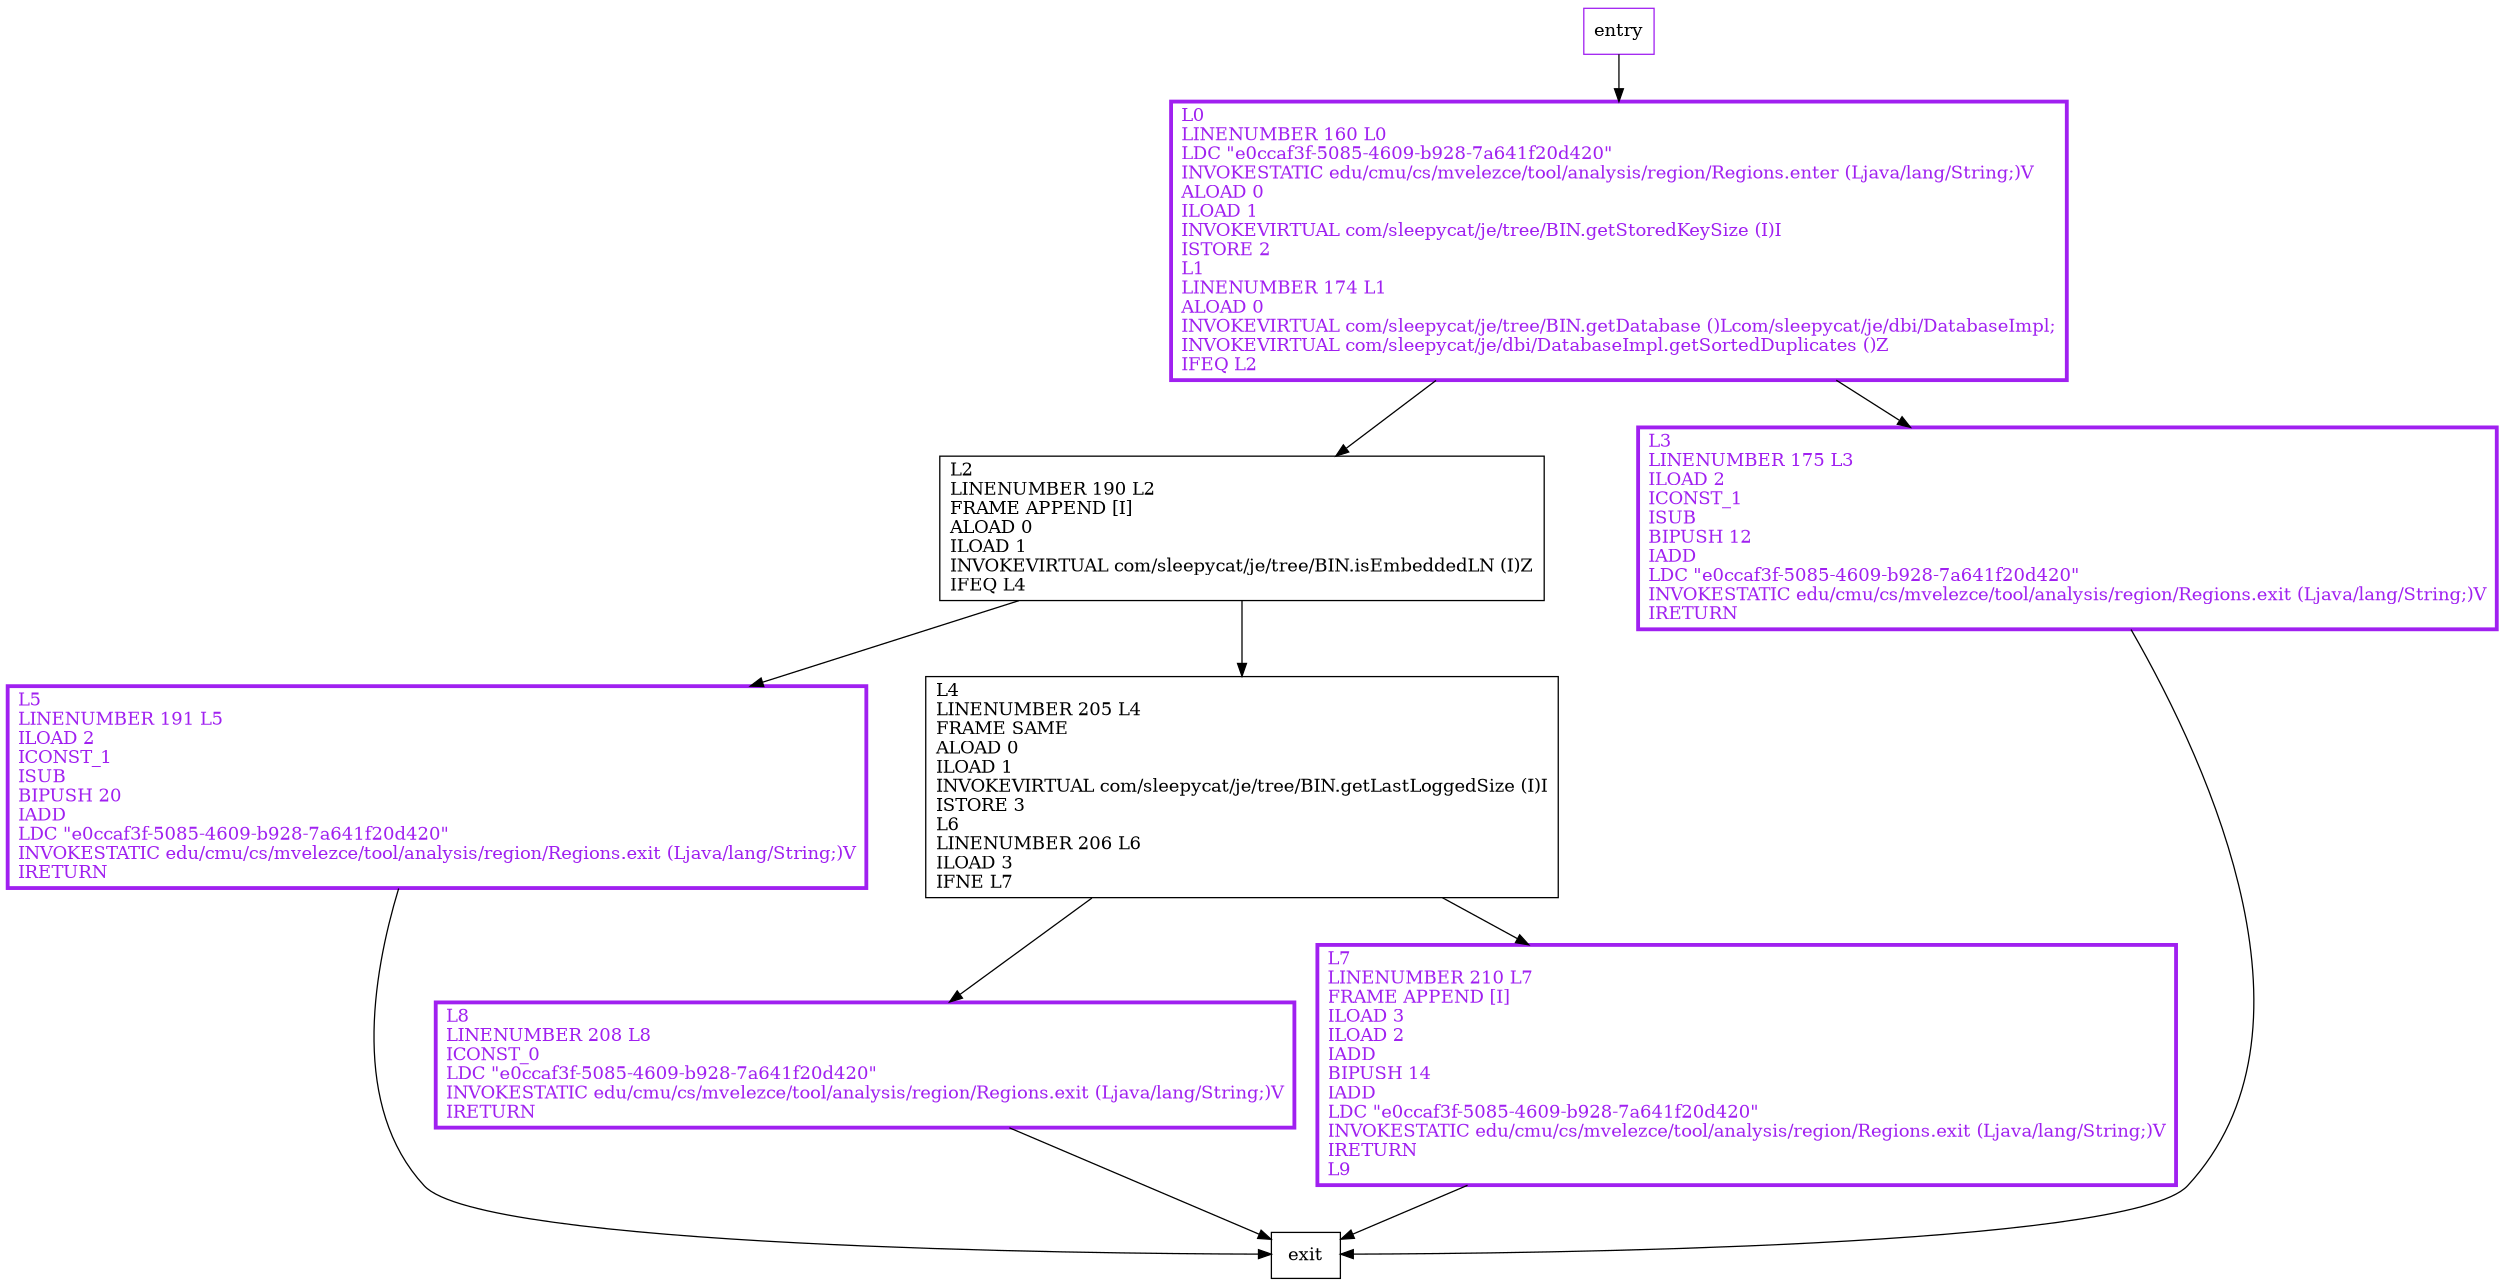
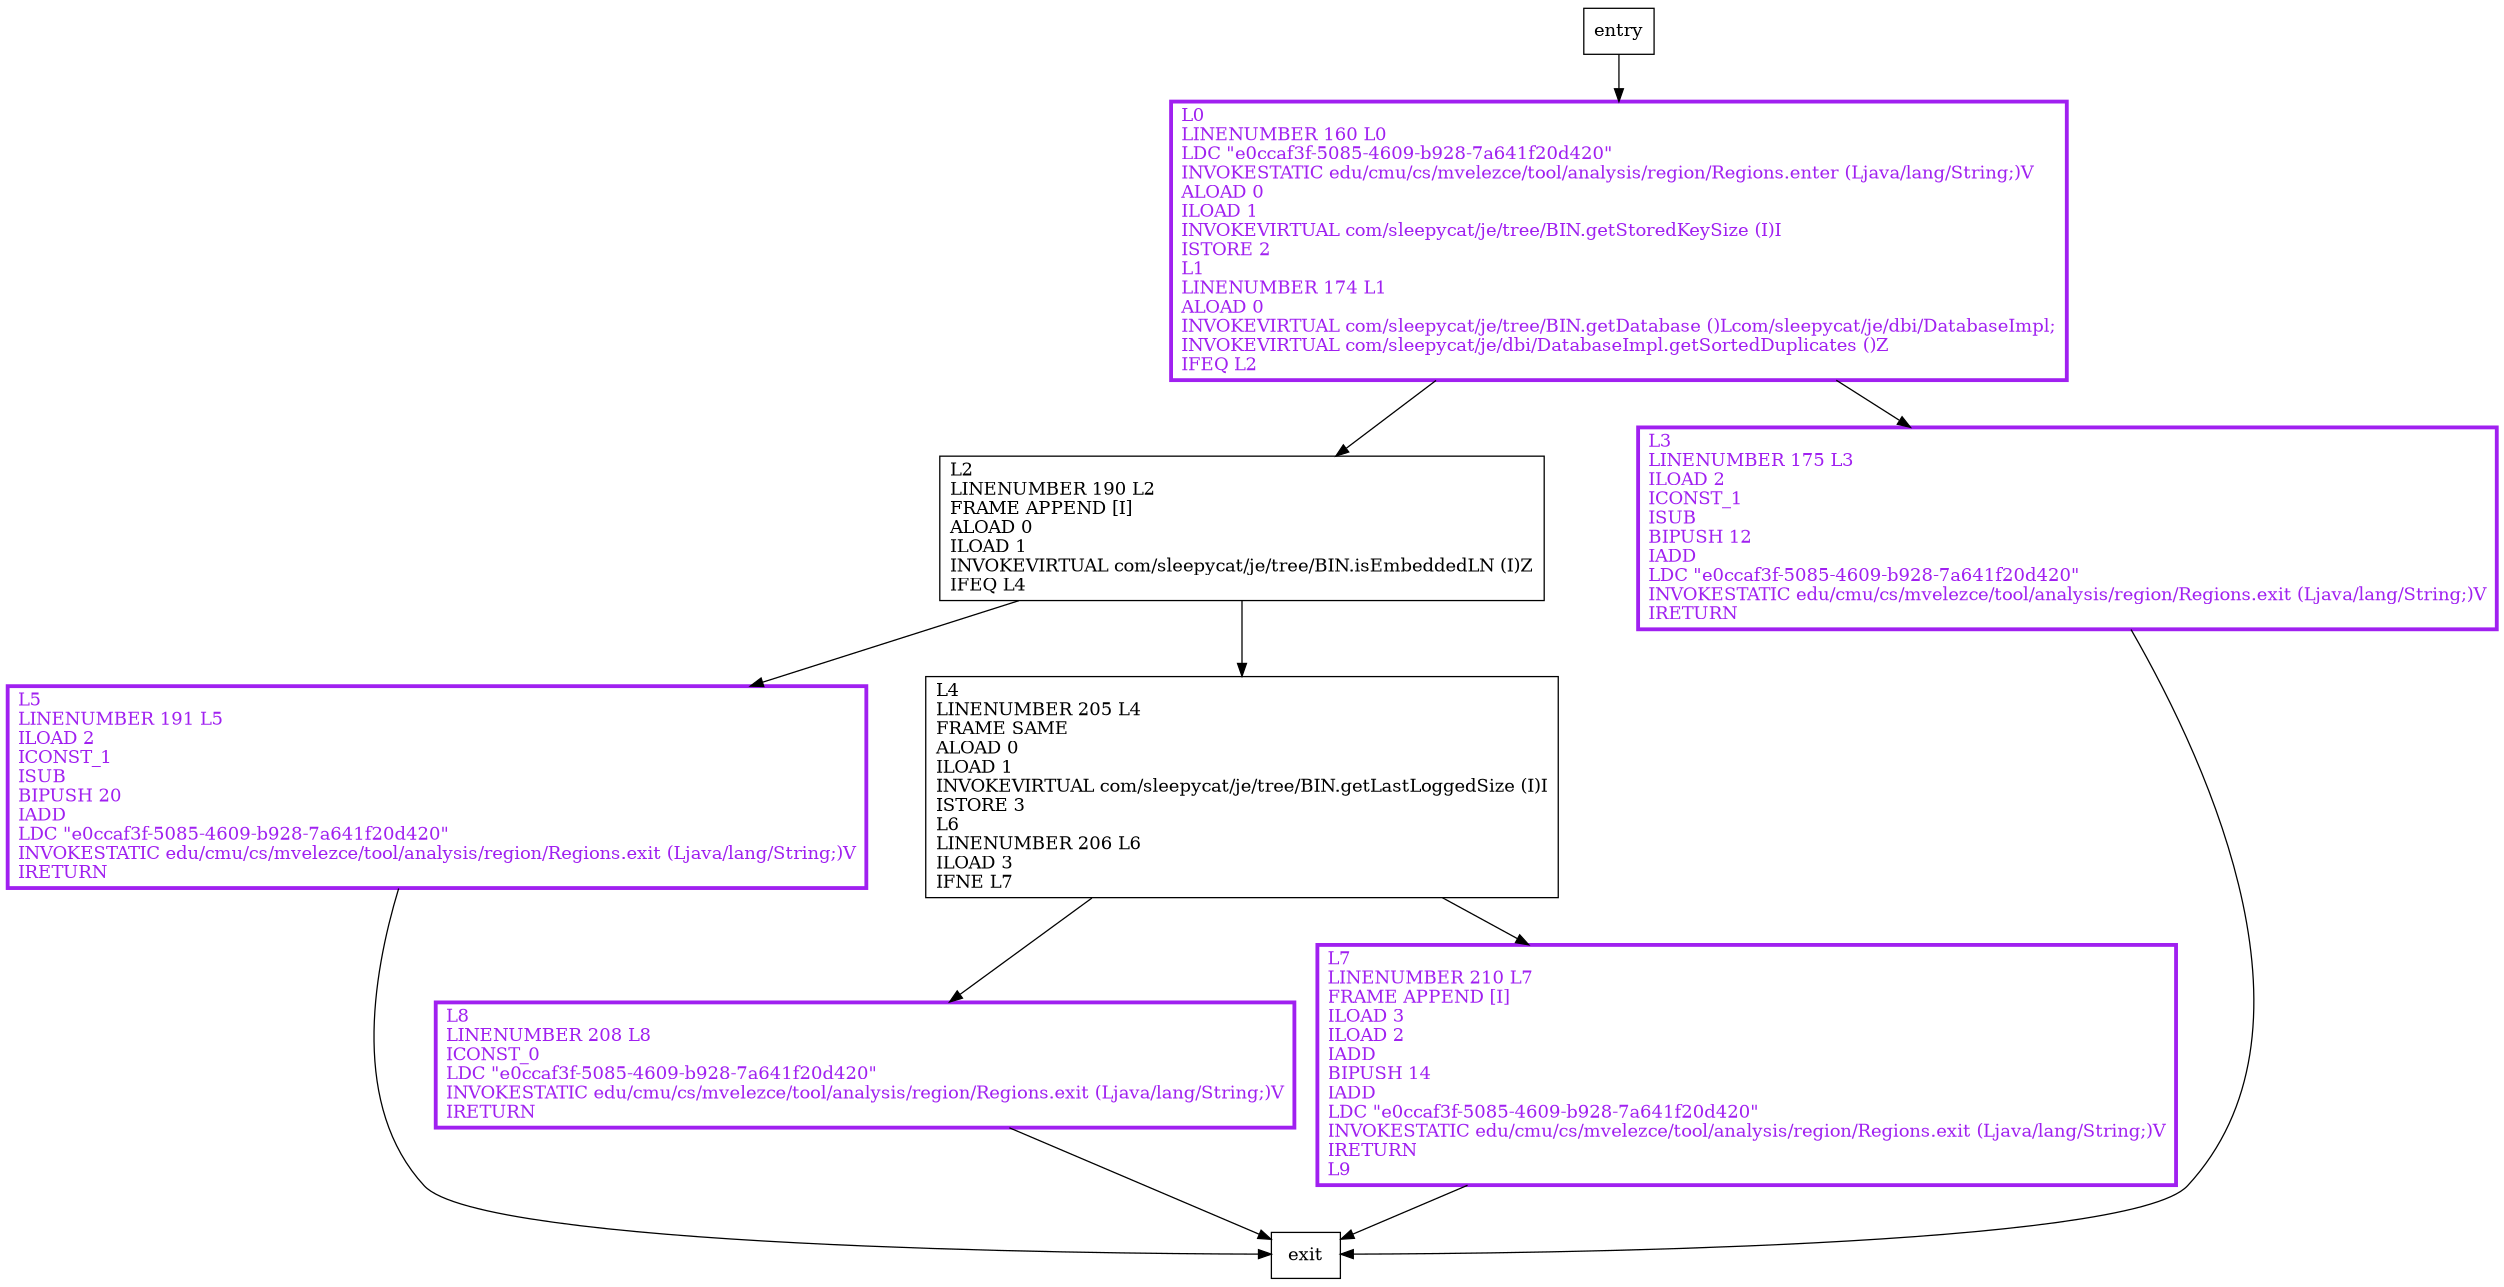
node "entry": color purple -> black
